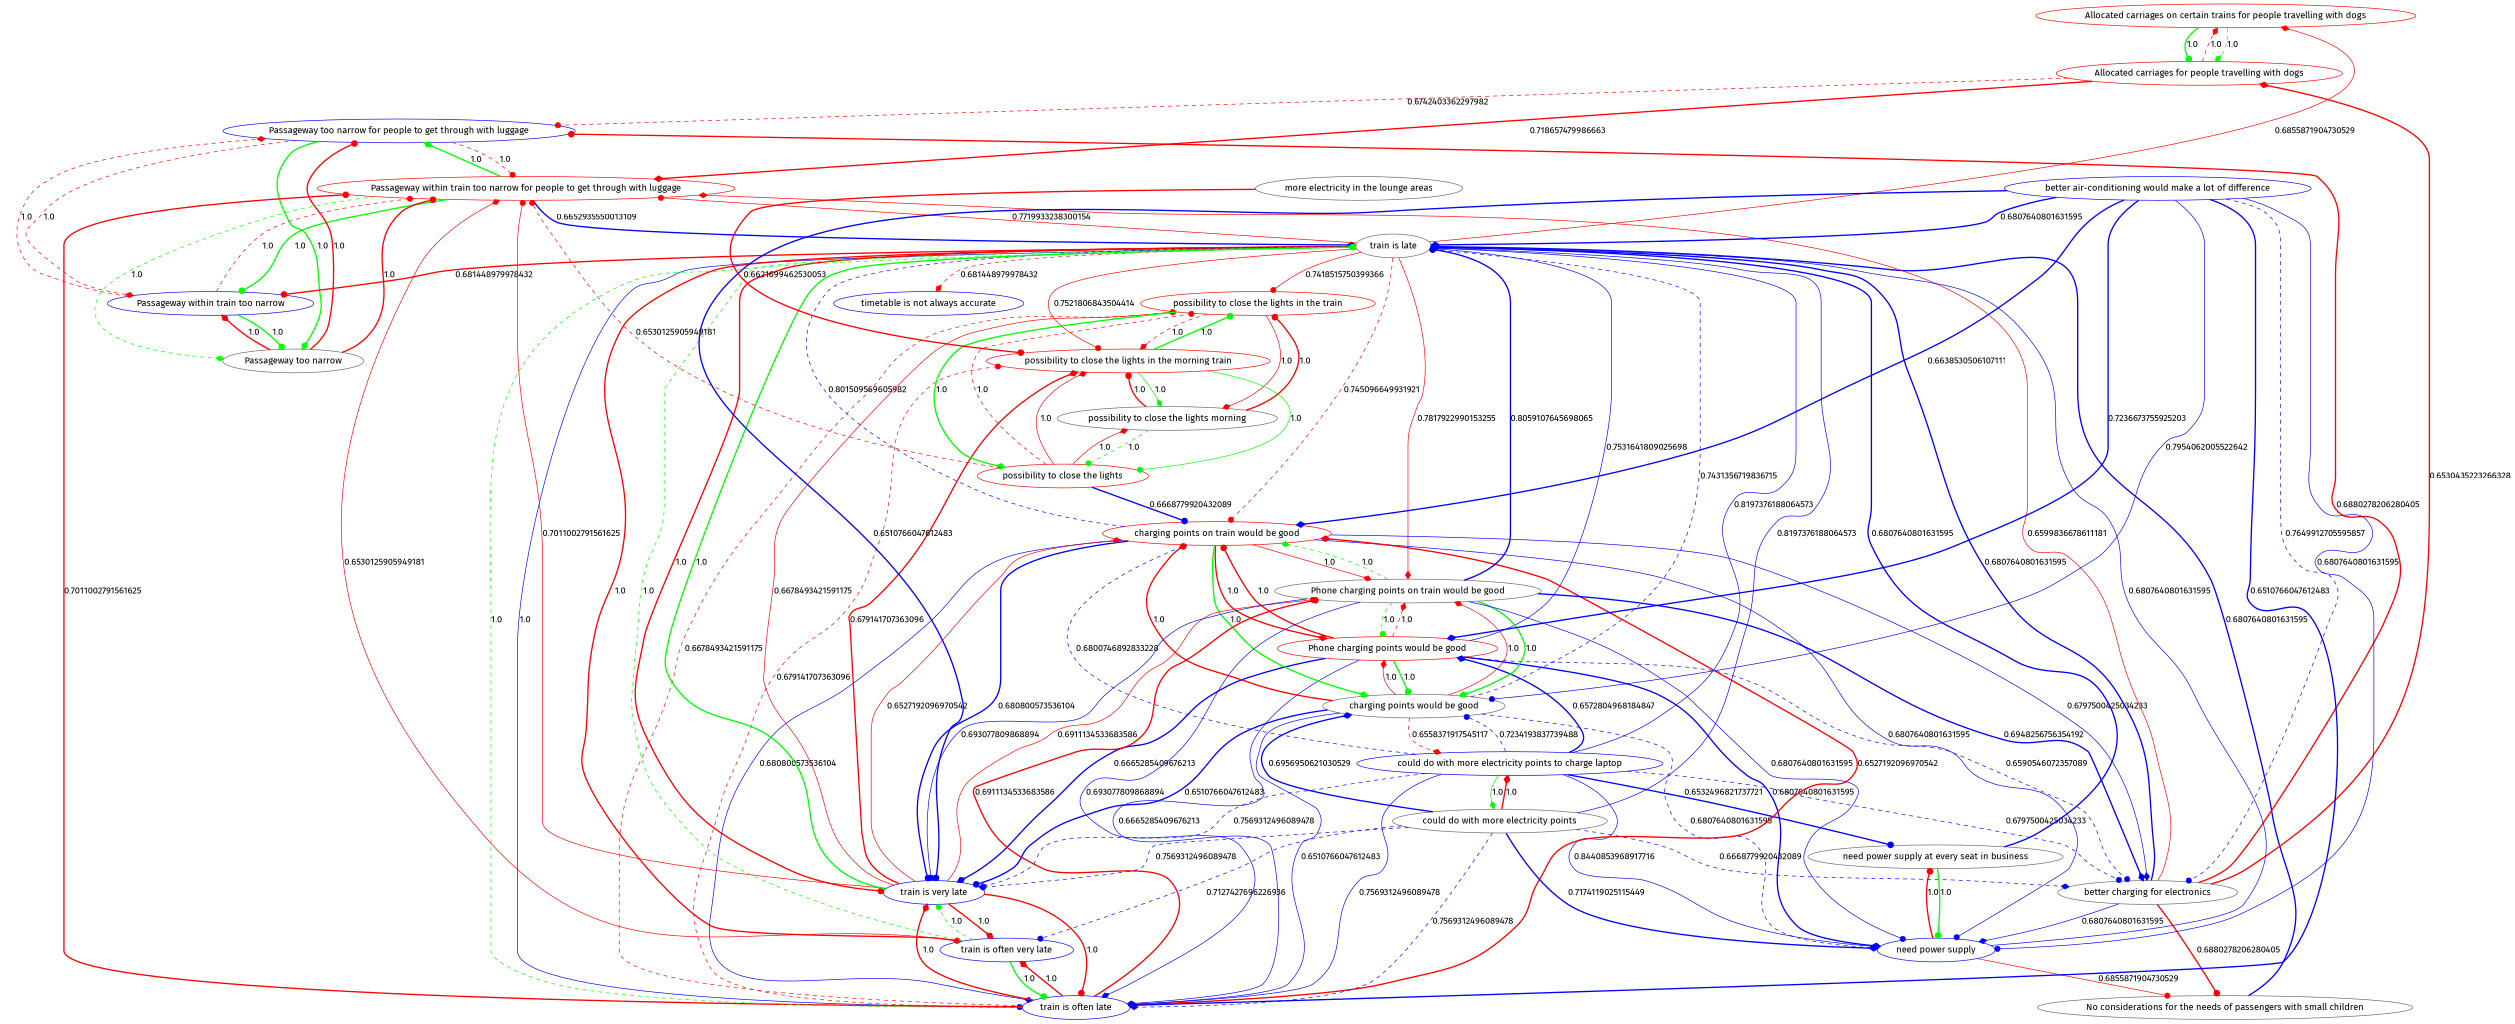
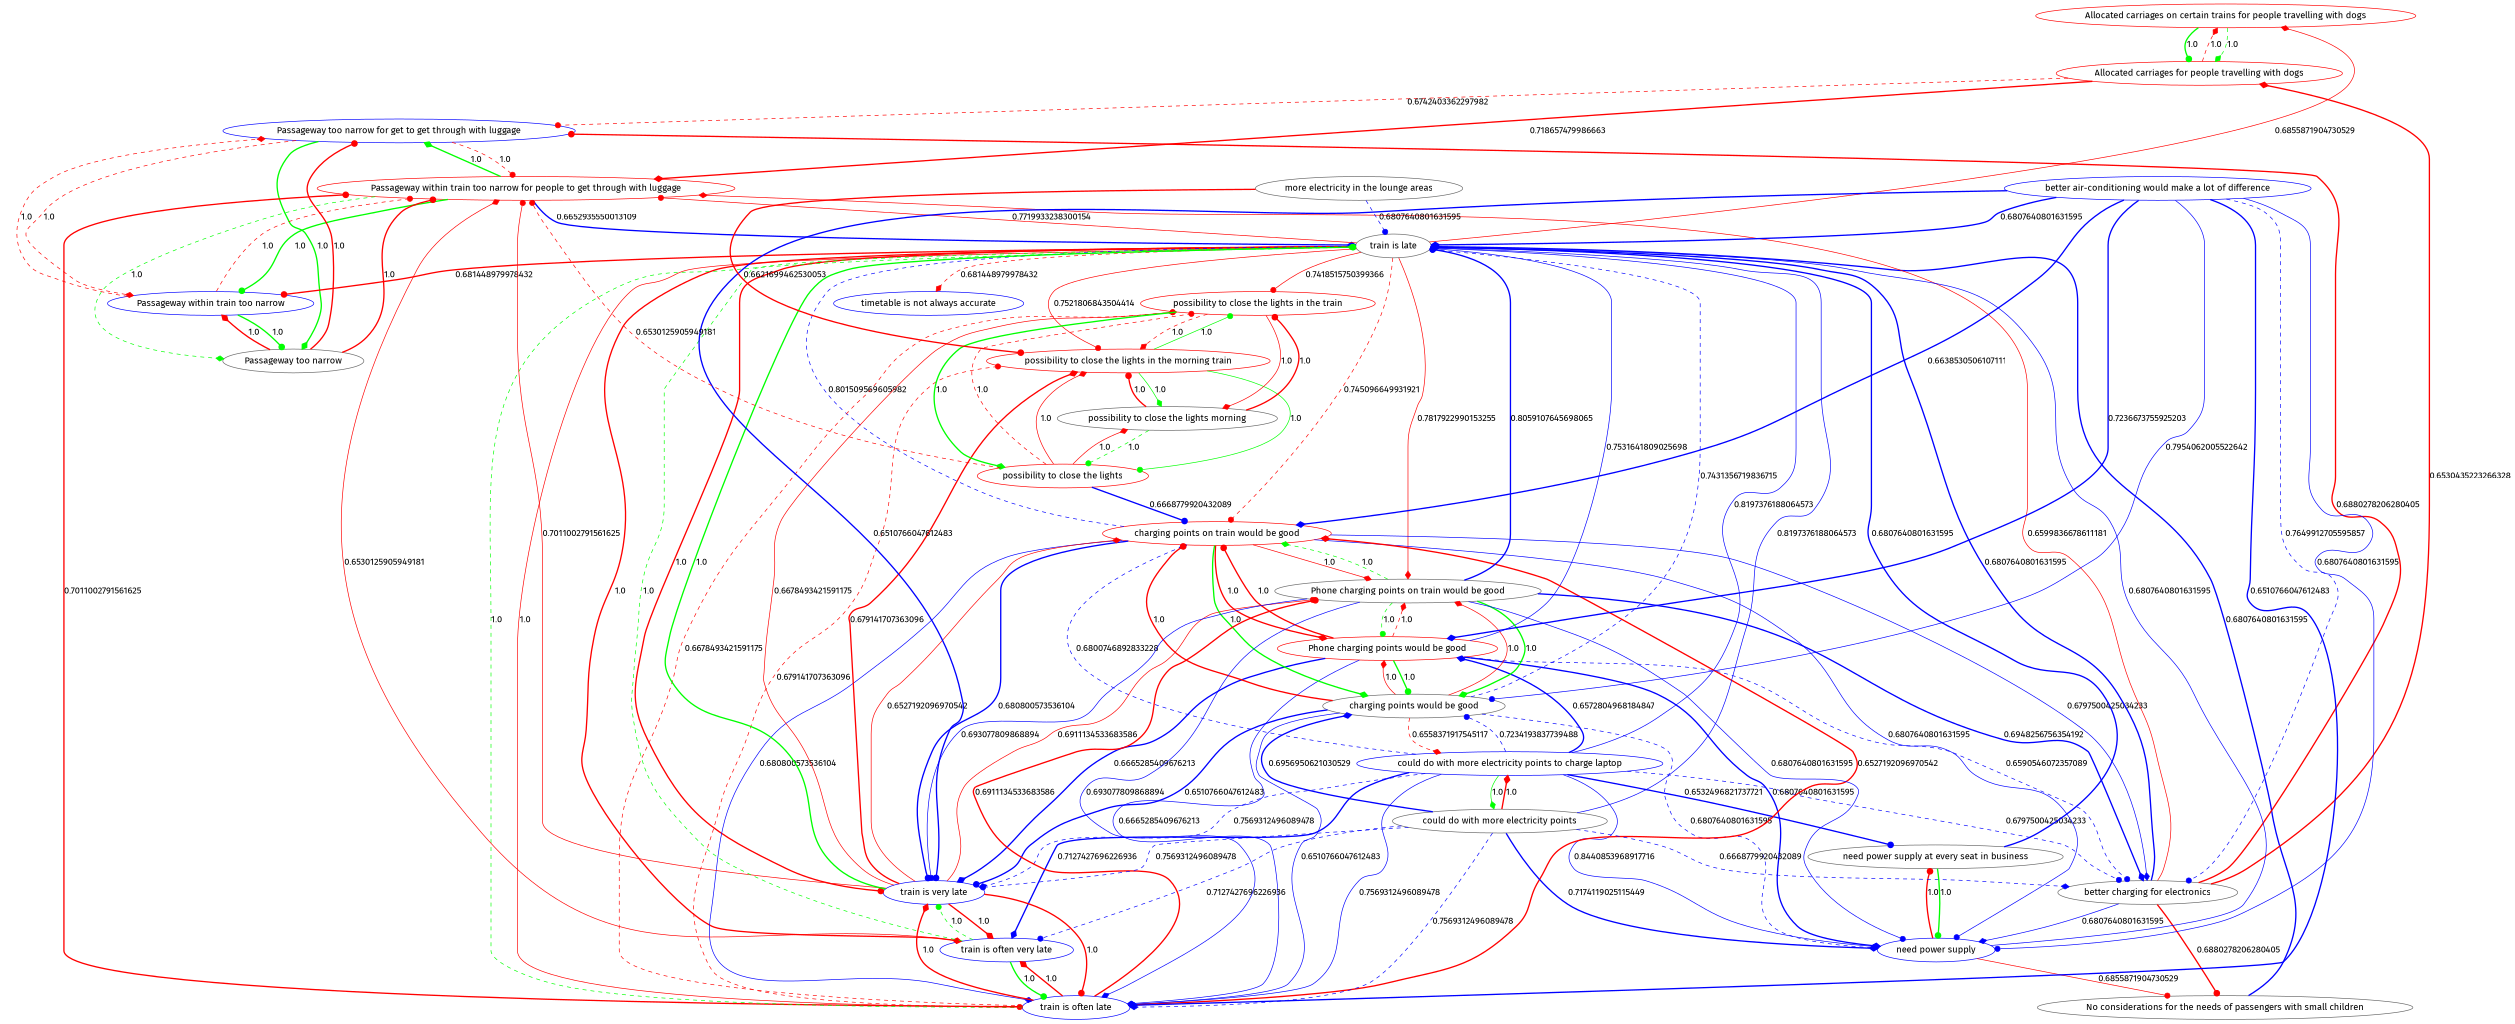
node "Passageway too narrow for people to get through with luggage": label "Passageway too narrow for people to get through with luggage" -> "Passageway too narrow for get to get through with luggage"
edge "more electricity in the lounge areas" -> "train is late": added, label "0.6807640801631595"
edge "possibility to close the lights in the morning train" -> "possibility to close the lights in the train": style bold -> solid
edge "train is late" -> "train is often late": color blue -> red
edge "could do with more electricity points to charge laptop" -> "train is often very late": added, label "0.7127427696226936"
